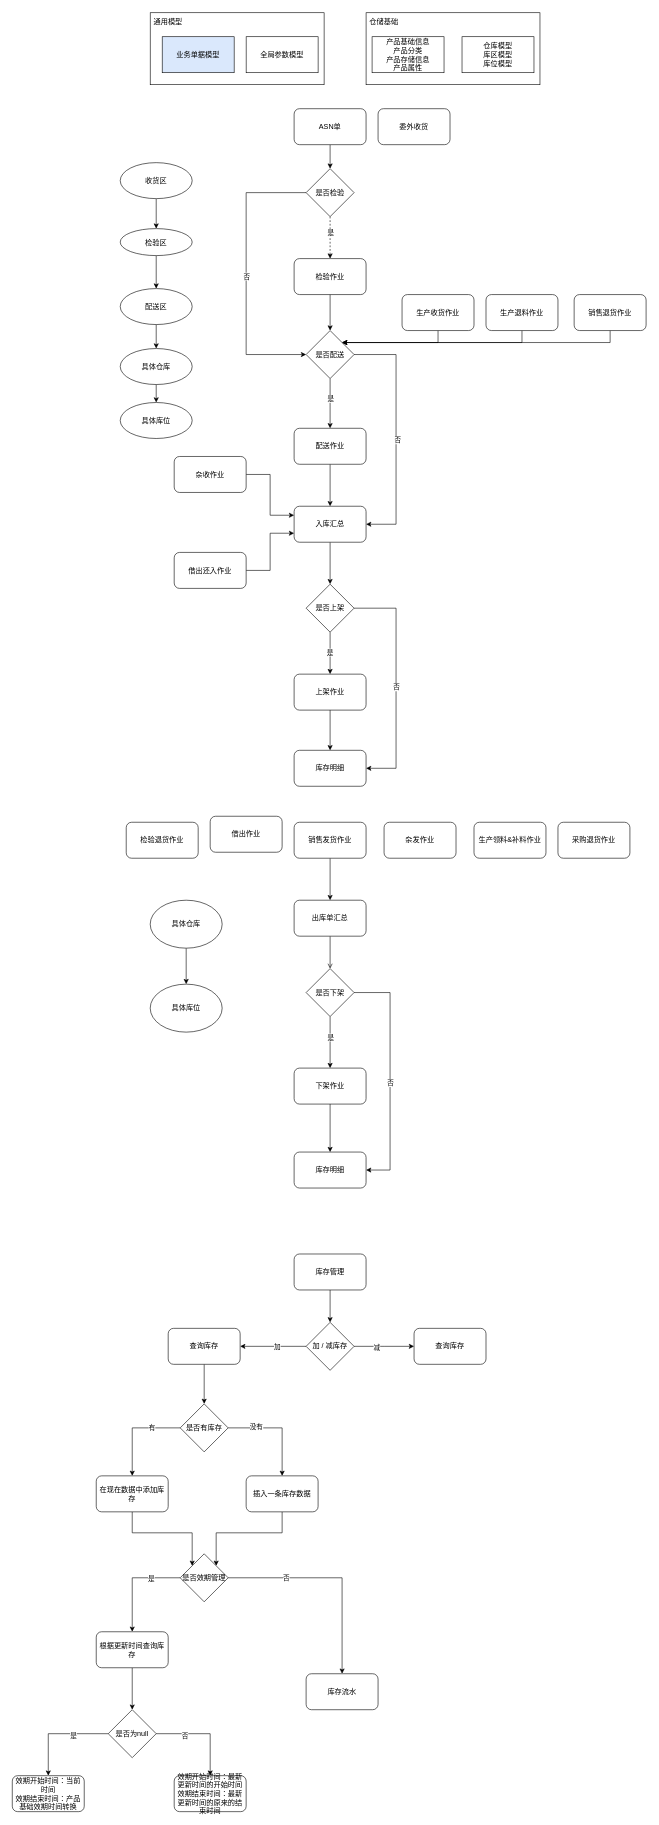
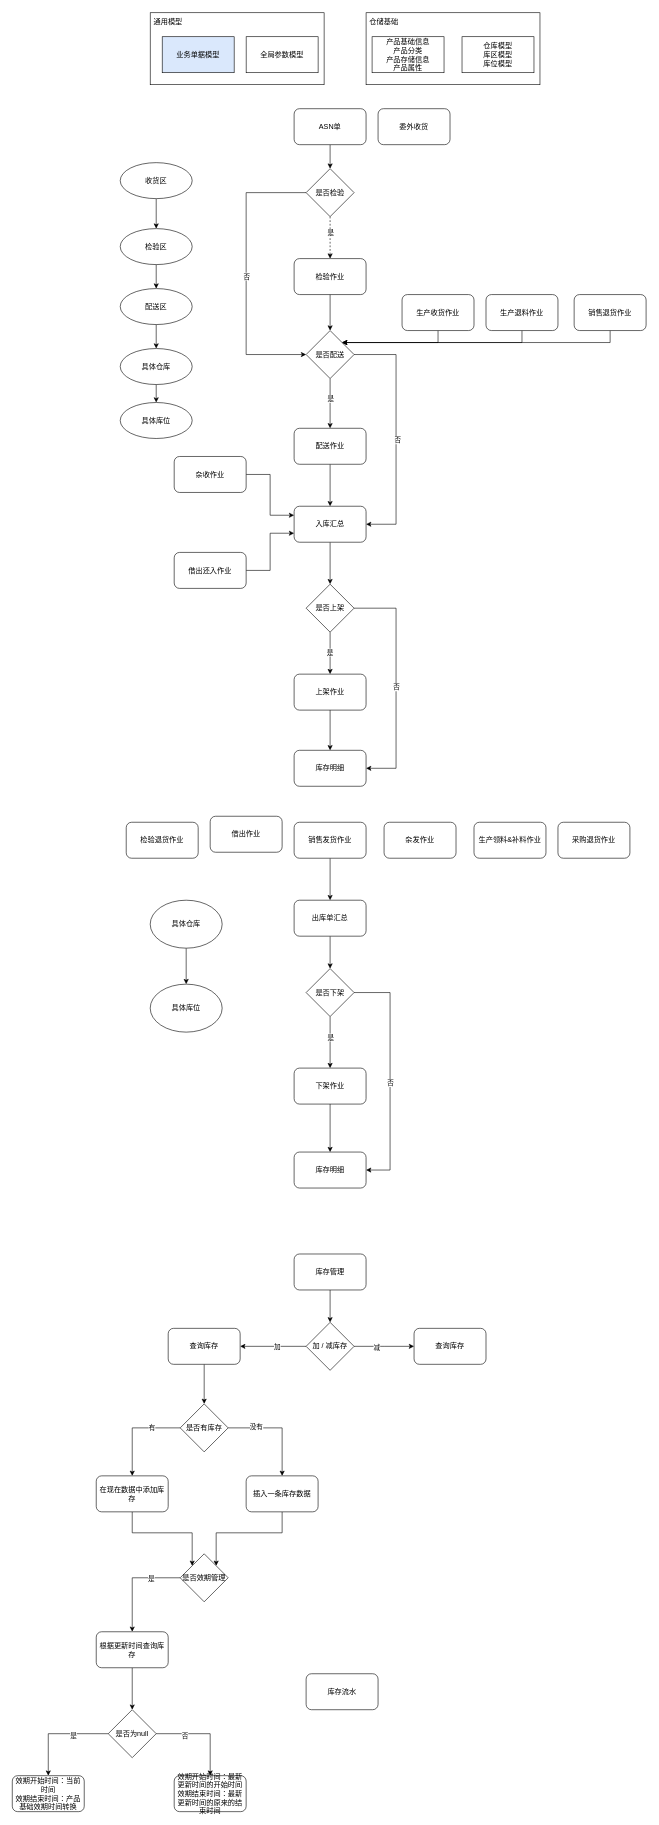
node "检验区": size 72x27 -> 72x36
edge "出库单汇总" -> "是否下架": arrowhead open -> classic
edge "是否效期管理" -> "库存流水": removed, label "否"
